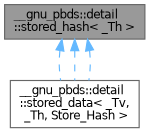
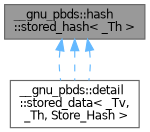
node "__gnu_pbds::detail ::stored_hash< _Th >": label "__gnu_pbds::detail ::stored_hash< _Th >" -> "__gnu_pbds::hash ::stored_hash< _Th >"
